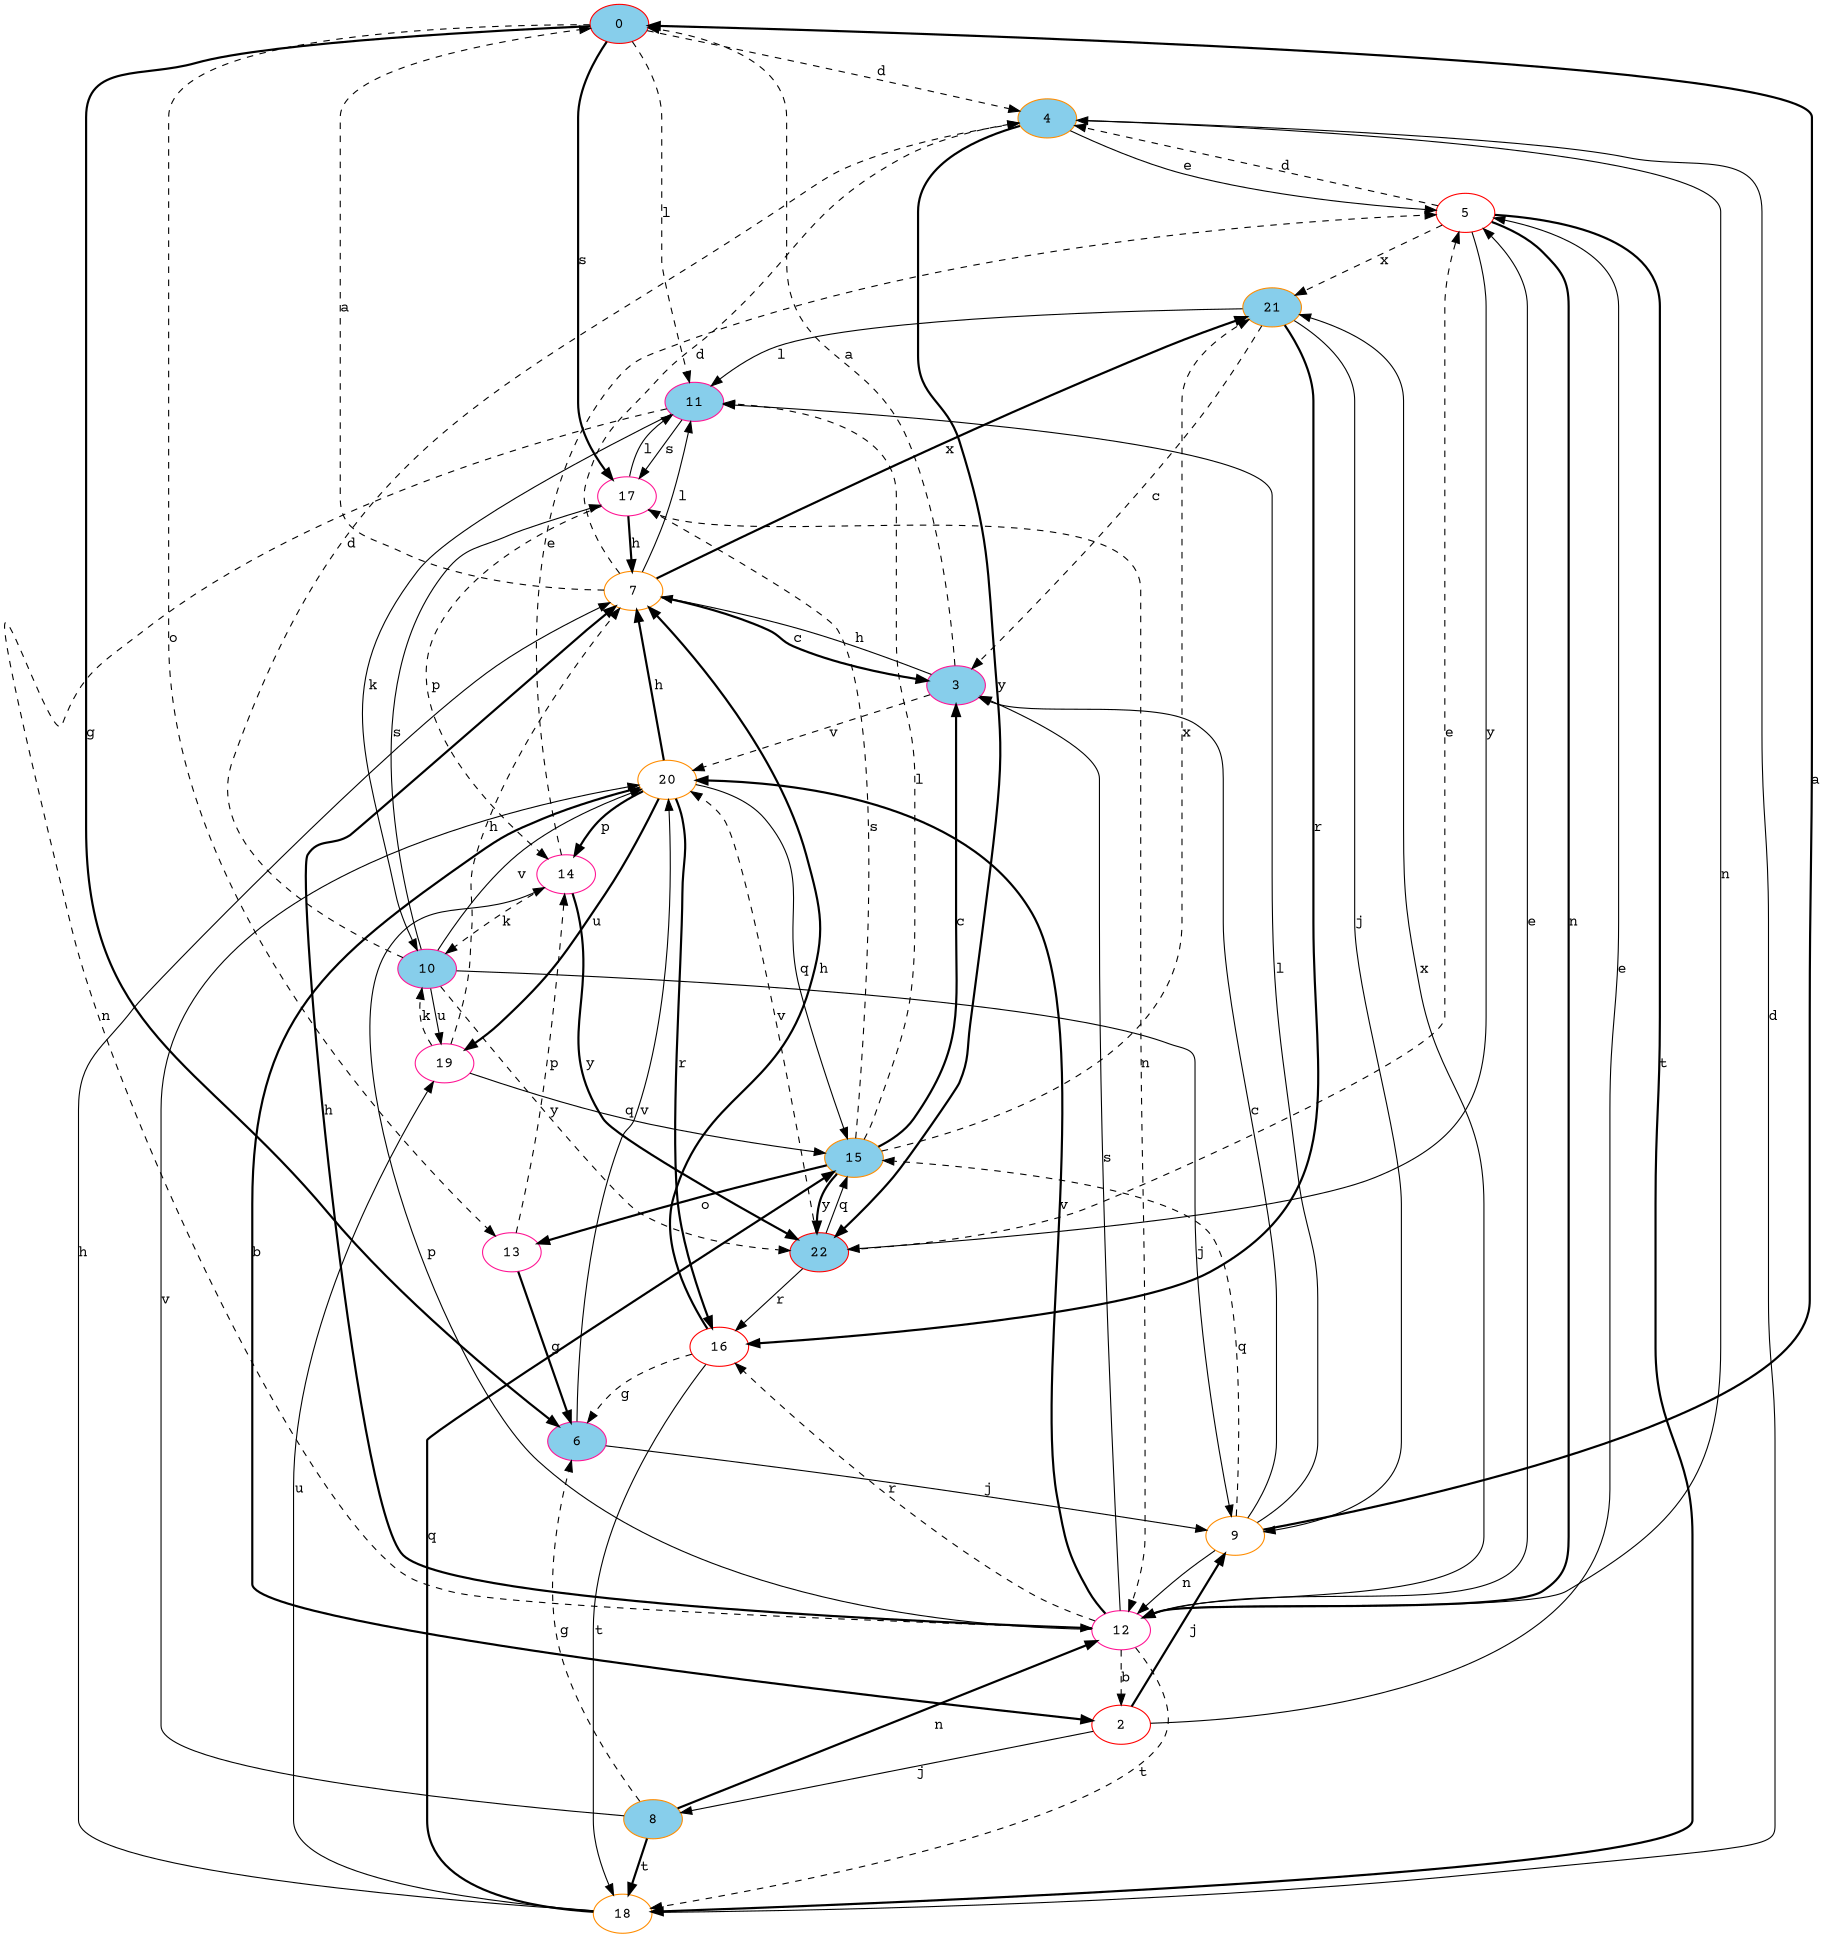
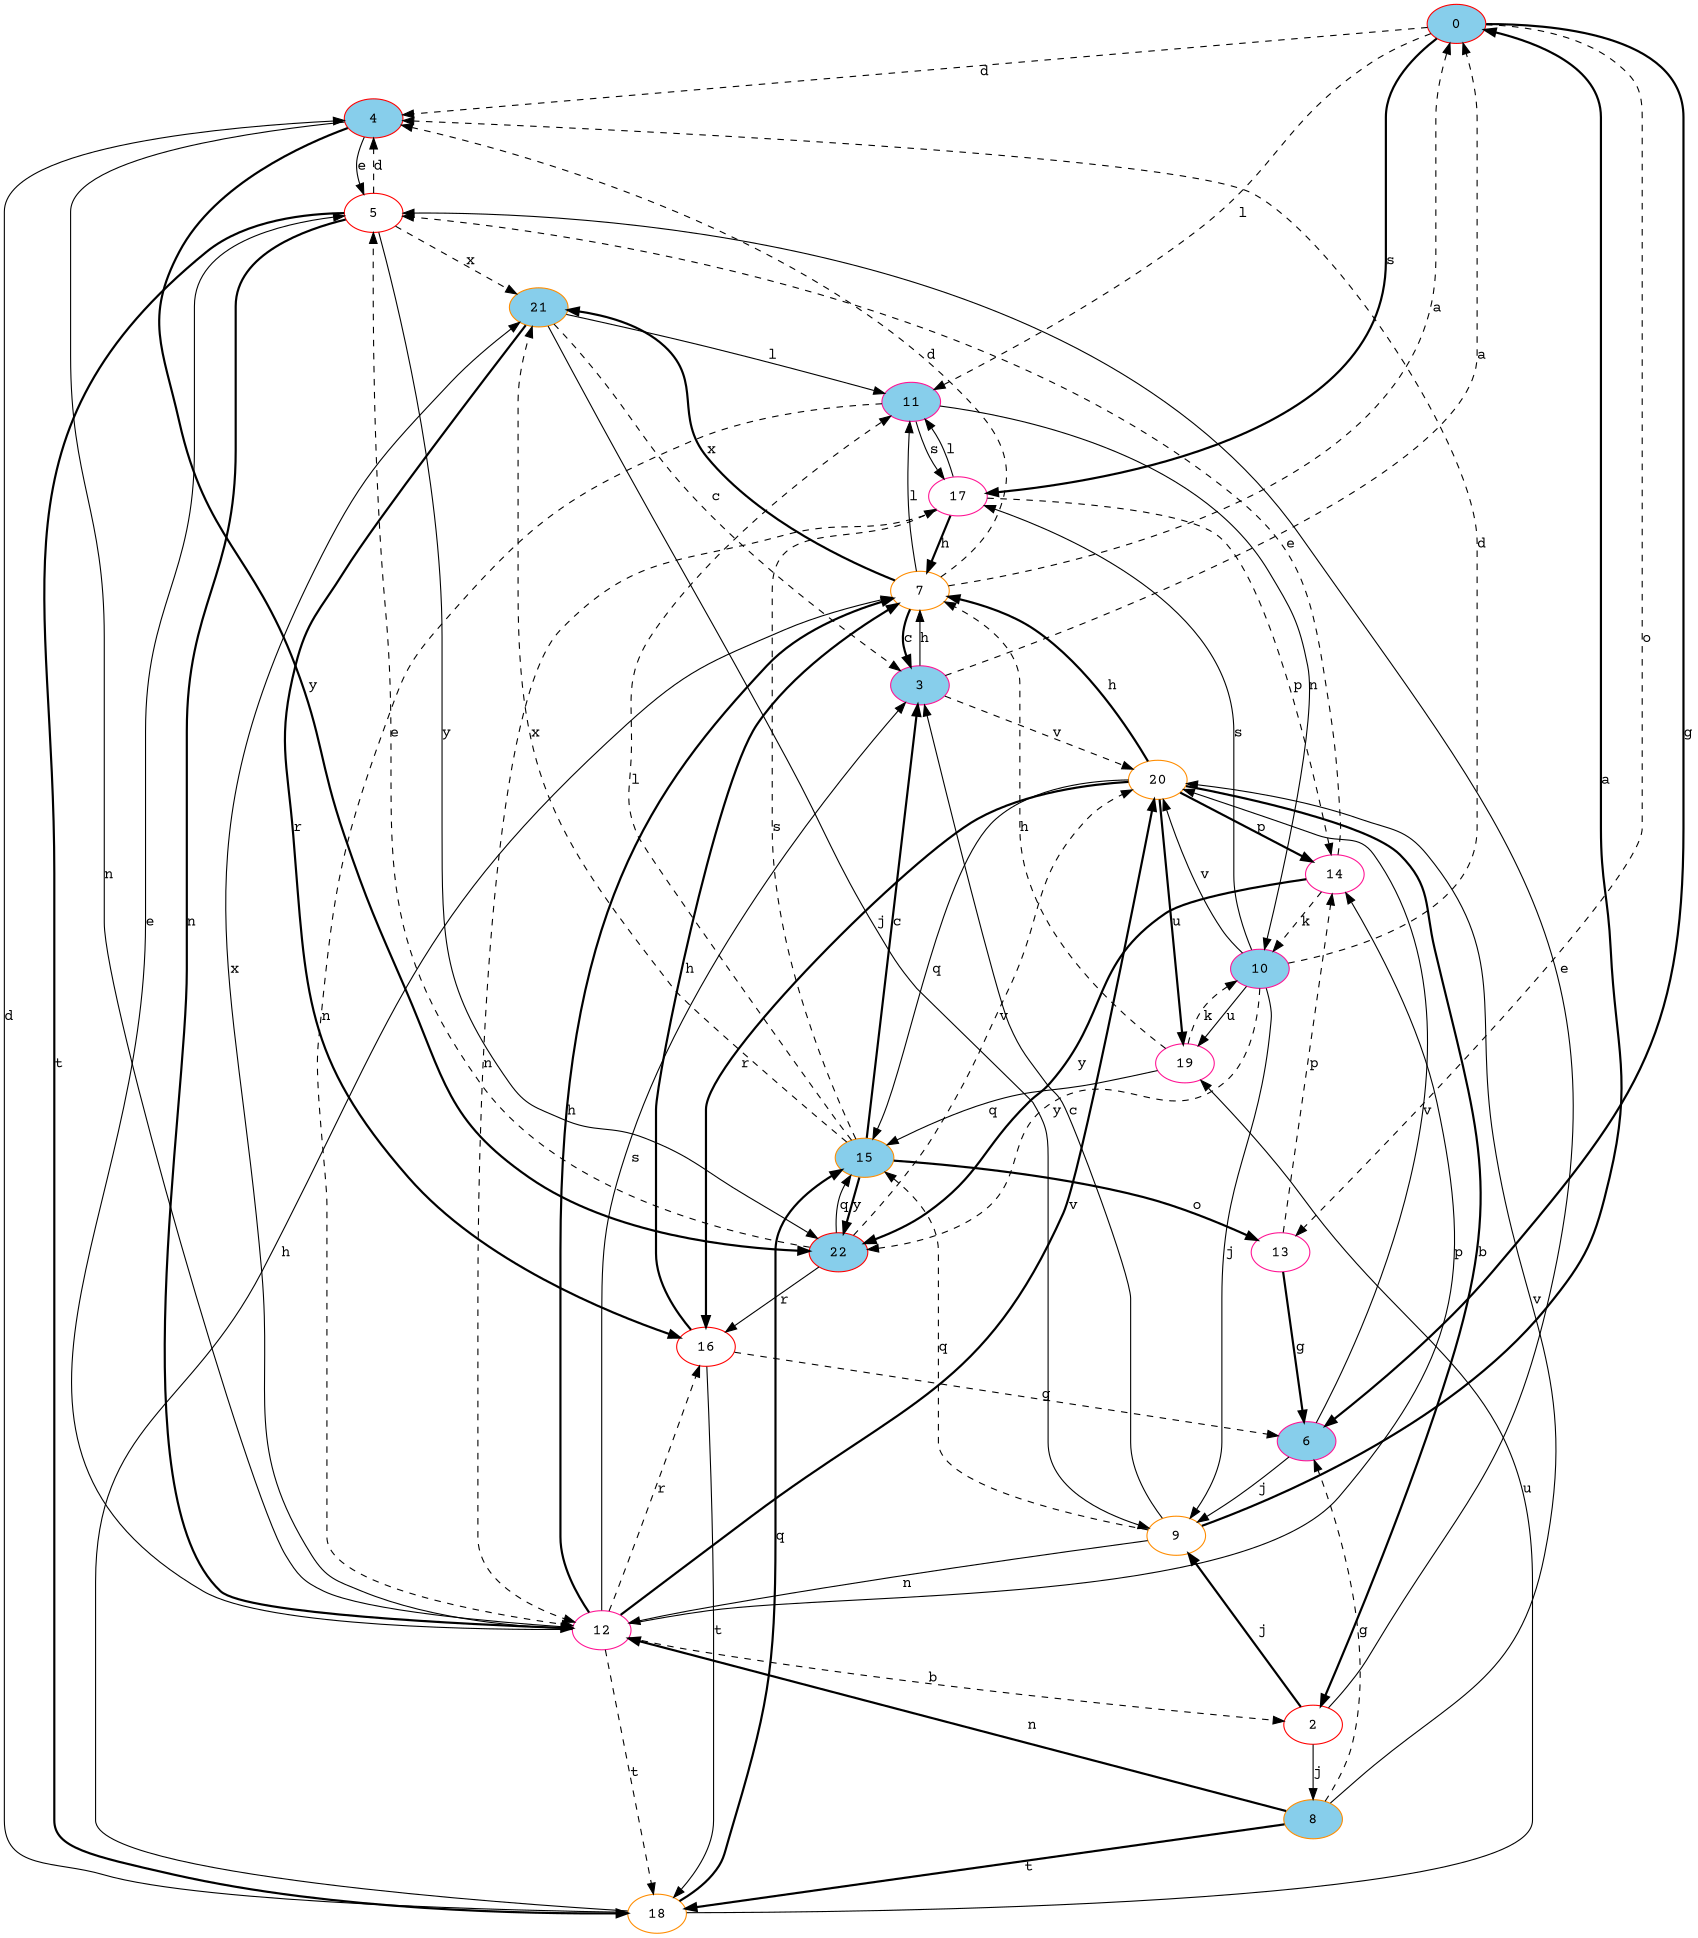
node "4": color darkorange -> red
edge "11" -> "10": label "k" -> "n"
edge "9" -> "11": removed, label "l"
